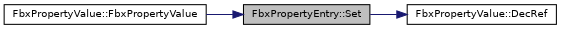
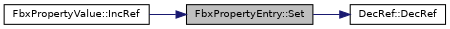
node "FbxPropertyValue::FbxPropertyValue": label "FbxPropertyValue::FbxPropertyValue" -> "FbxPropertyValue::IncRef"
node "FbxPropertyValue::DecRef": label "FbxPropertyValue::DecRef" -> "DecRef::DecRef"
